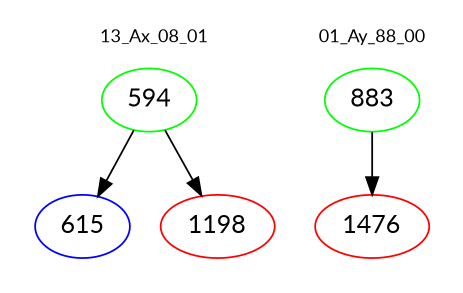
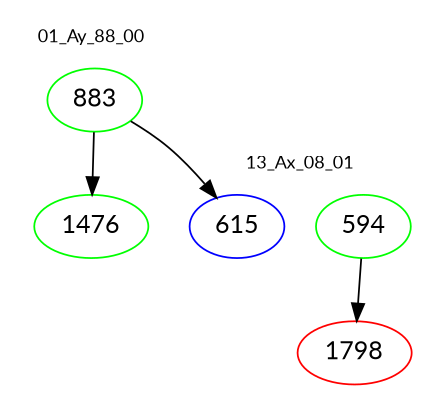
edge "594" -> "615": now "883" -> "615"
node "1198": label "1198" -> "1798"
node "1476": color red -> green
